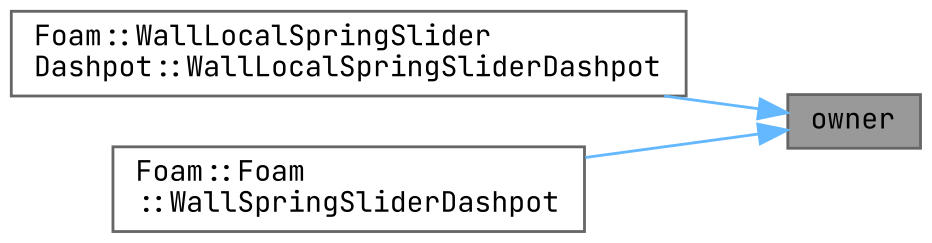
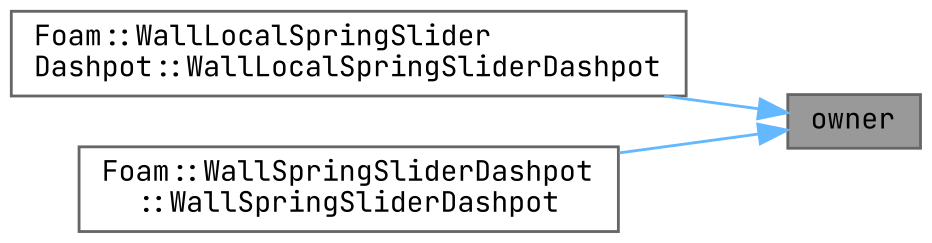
node "Foam::Foam ::WallSpringSliderDashpot": label "Foam::Foam ::WallSpringSliderDashpot" -> "Foam::WallSpringSliderDashpot ::WallSpringSliderDashpot"
